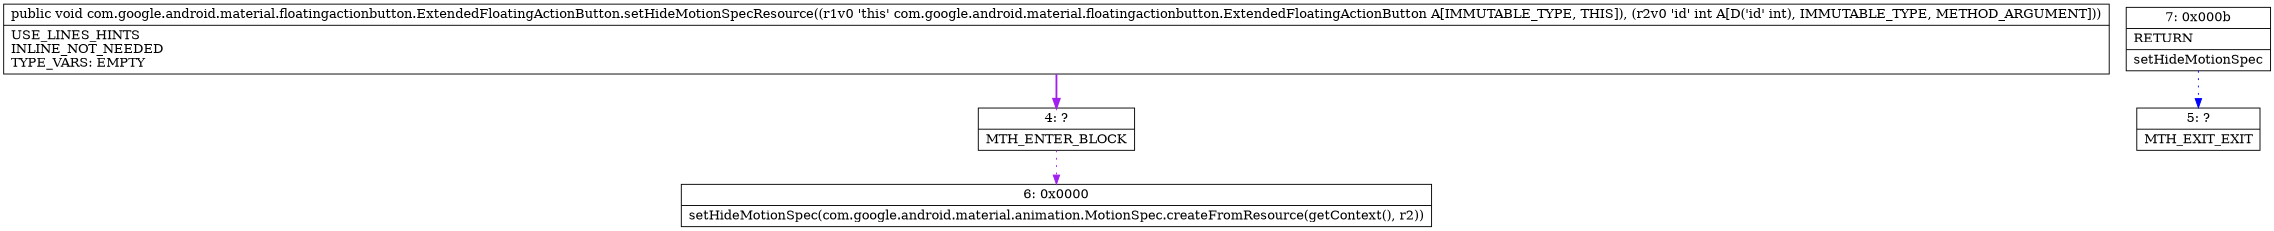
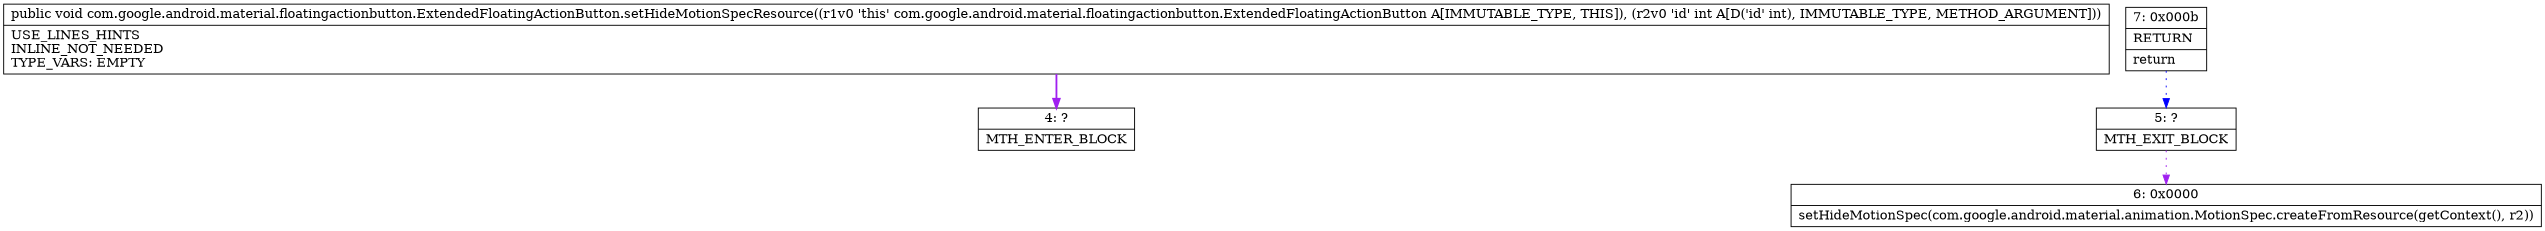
node "7: 0x000b": text "setHideMotionSpec" -> "return"
node "5: ?": text "MTH_EXIT_EXIT" -> "MTH_EXIT_BLOCK"
edge "4: ?" -> "6: 0x0000": now "5: ?" -> "6: 0x0000"
